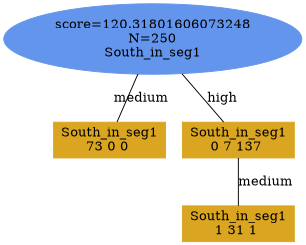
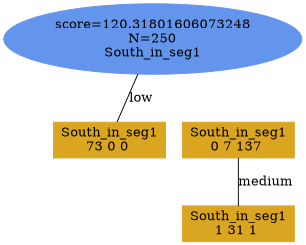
edge "score=120.31801606073248 N=250 South_in_seg1" -- "South_in_seg1 73 0 0": label "medium" -> "low"
edge "score=120.31801606073248 N=250 South_in_seg1" -- "South_in_seg1 0 7 137": removed, label "high"
